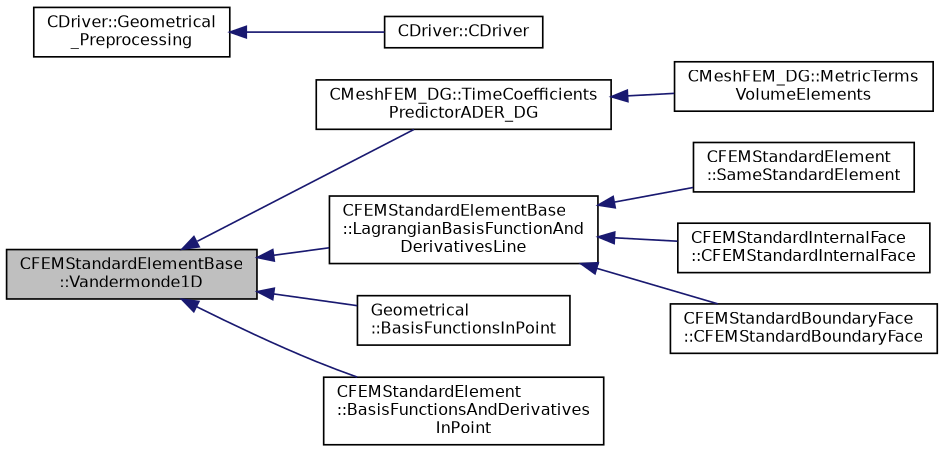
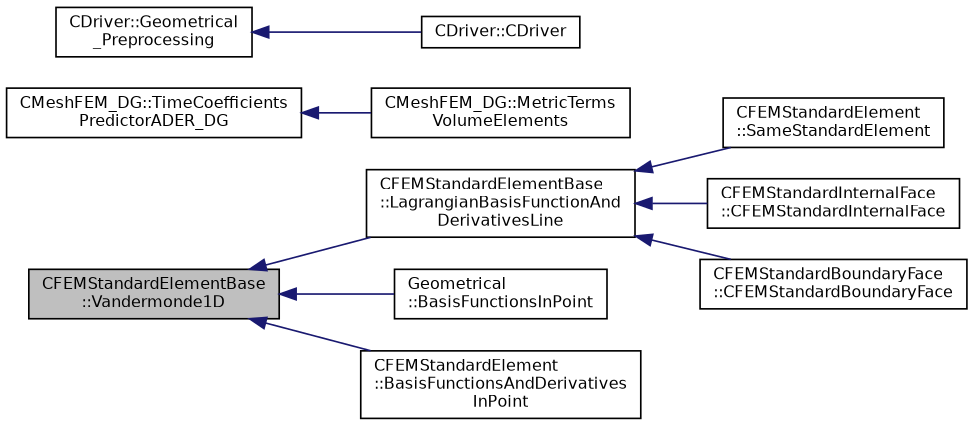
edge "CMeshFEM_DG::TimeCoefficients PredictorADER_DG" -> "CFEMStandardElementBase ::Vandermonde1D": removed
